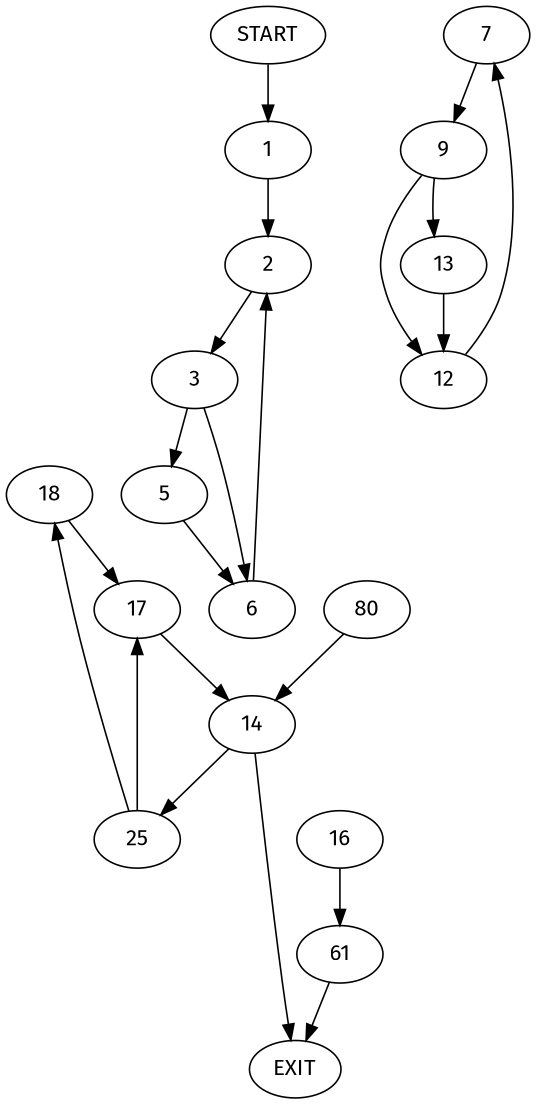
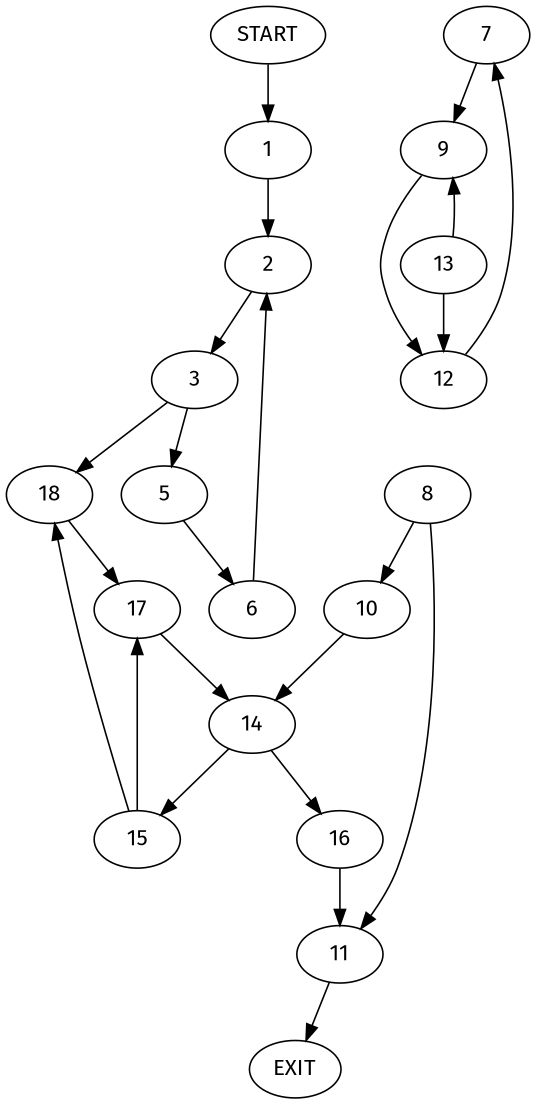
edge "9" -> "13": reversed
edge "3" -> "6": now "3" -> "18"
node "8": added
node "80": label "80" -> "10"
node "25": label "25" -> "15"
edge "14" -> "EXIT": now "14" -> "16"
node "61": label "61" -> "11"
